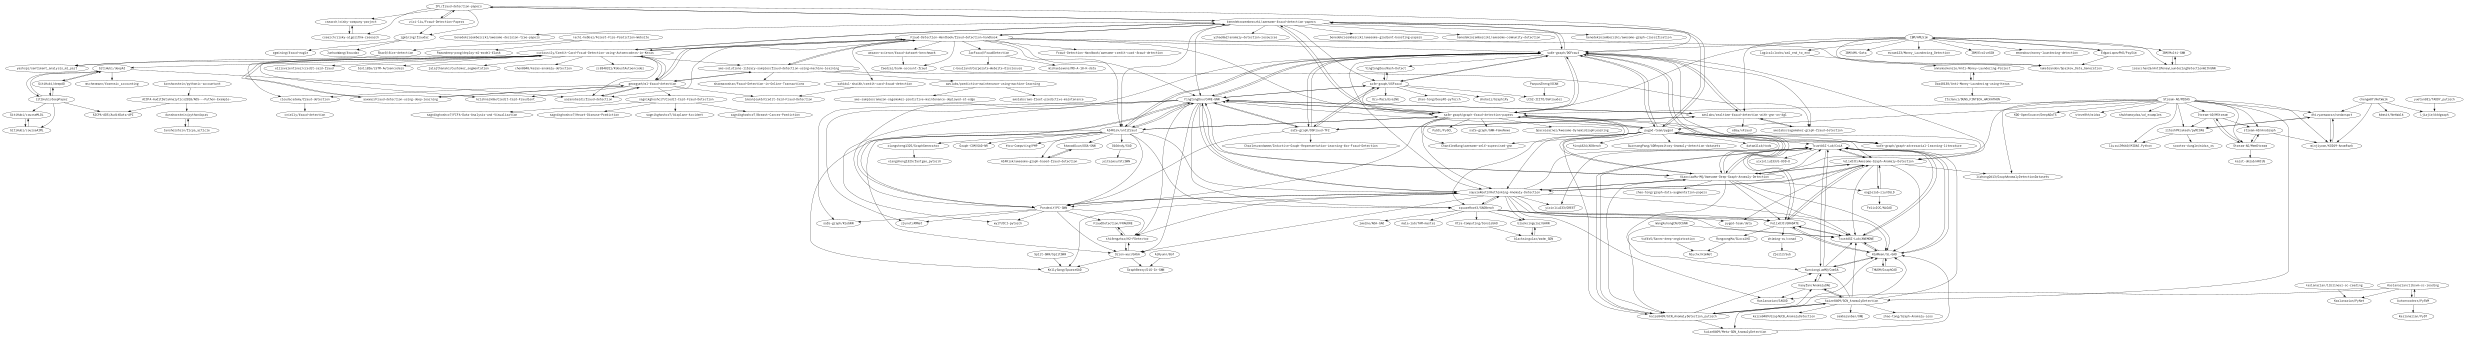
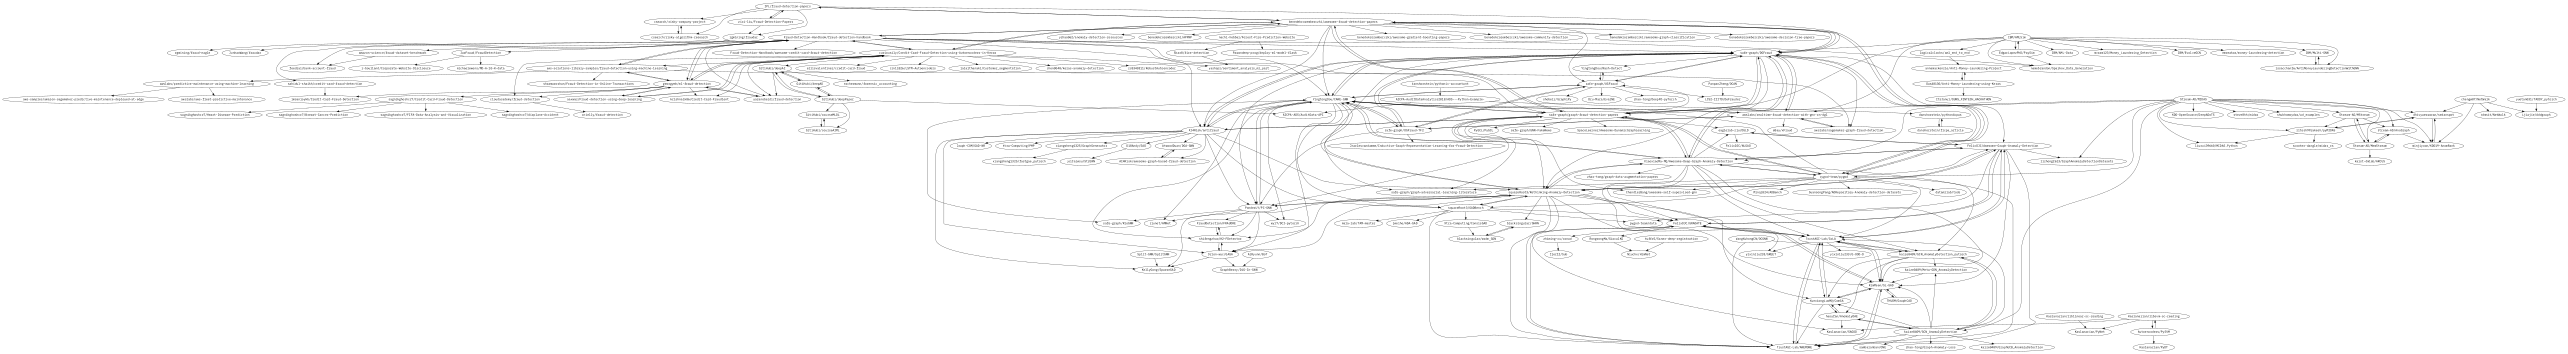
node "benedekrozemberczki/APPNP": added
edge "safe-graph/graph-fraud-detection-papers" -> "FelixDJC/Awesome-Graph-Anomaly-Detection": now "safe-graph/graph-fraud-detection-papers" -> "eaglelab-zju/DGLD"
edge "squareRoot3/GADBench" -> "blacksingular/GHRN": removed
